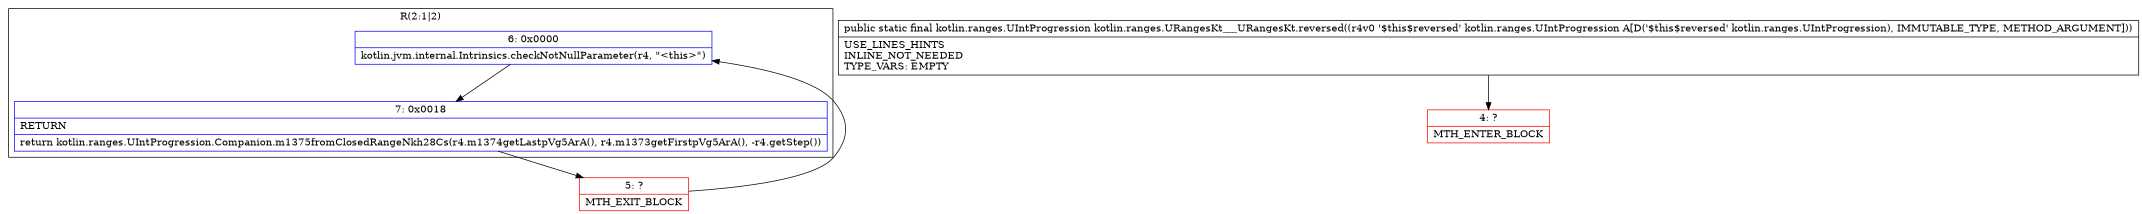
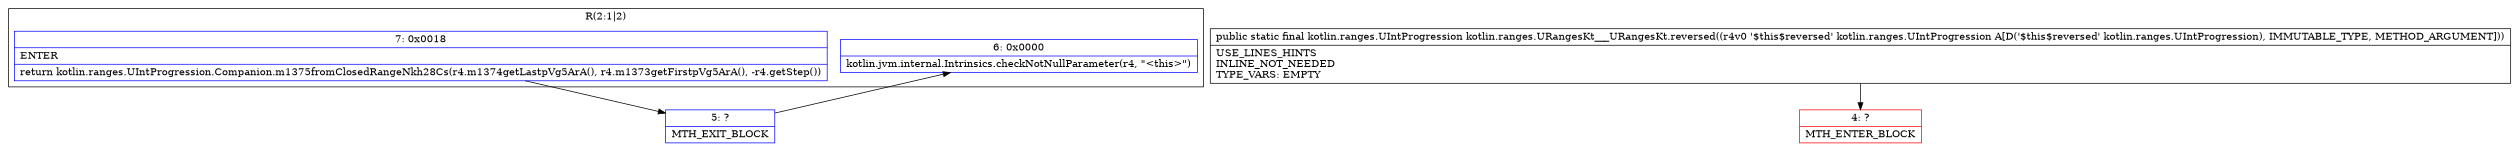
edge "6: 0x0000" -> "7: 0x0018": removed
node "7: 0x0018": text "RETURN" -> "ENTER"
node "5: ?": color red -> blue
